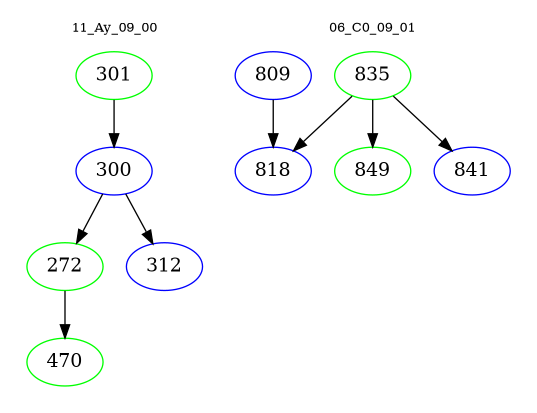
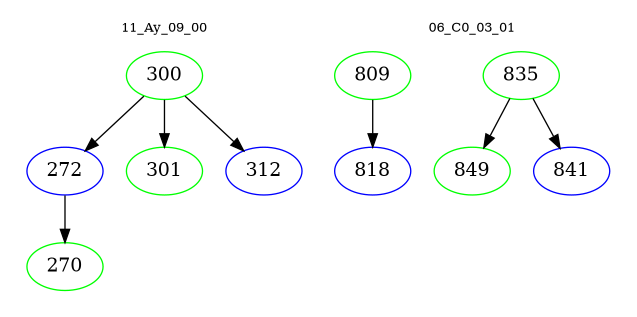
cluster "06_C0_09_01": label "06_C0_09_01" -> "06_C0_03_01"
node "809": color blue -> green
edge "301" -> "300": reversed
edge "835" -> "818": removed
node "300": color blue -> green
node "272": color green -> blue
node "470": label "470" -> "270"
